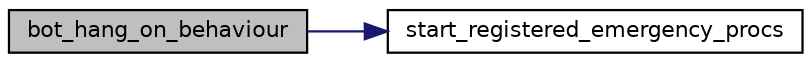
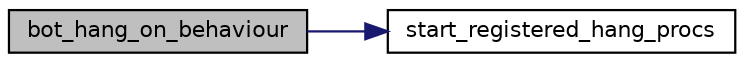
node "start_registered_emergency_procs": label "start_registered_emergency_procs" -> "start_registered_hang_procs"
